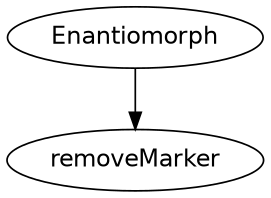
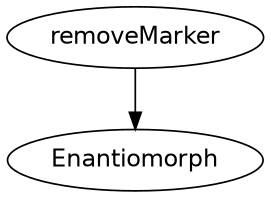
edge "Enantiomorph" -> "removeMarker": reversed
